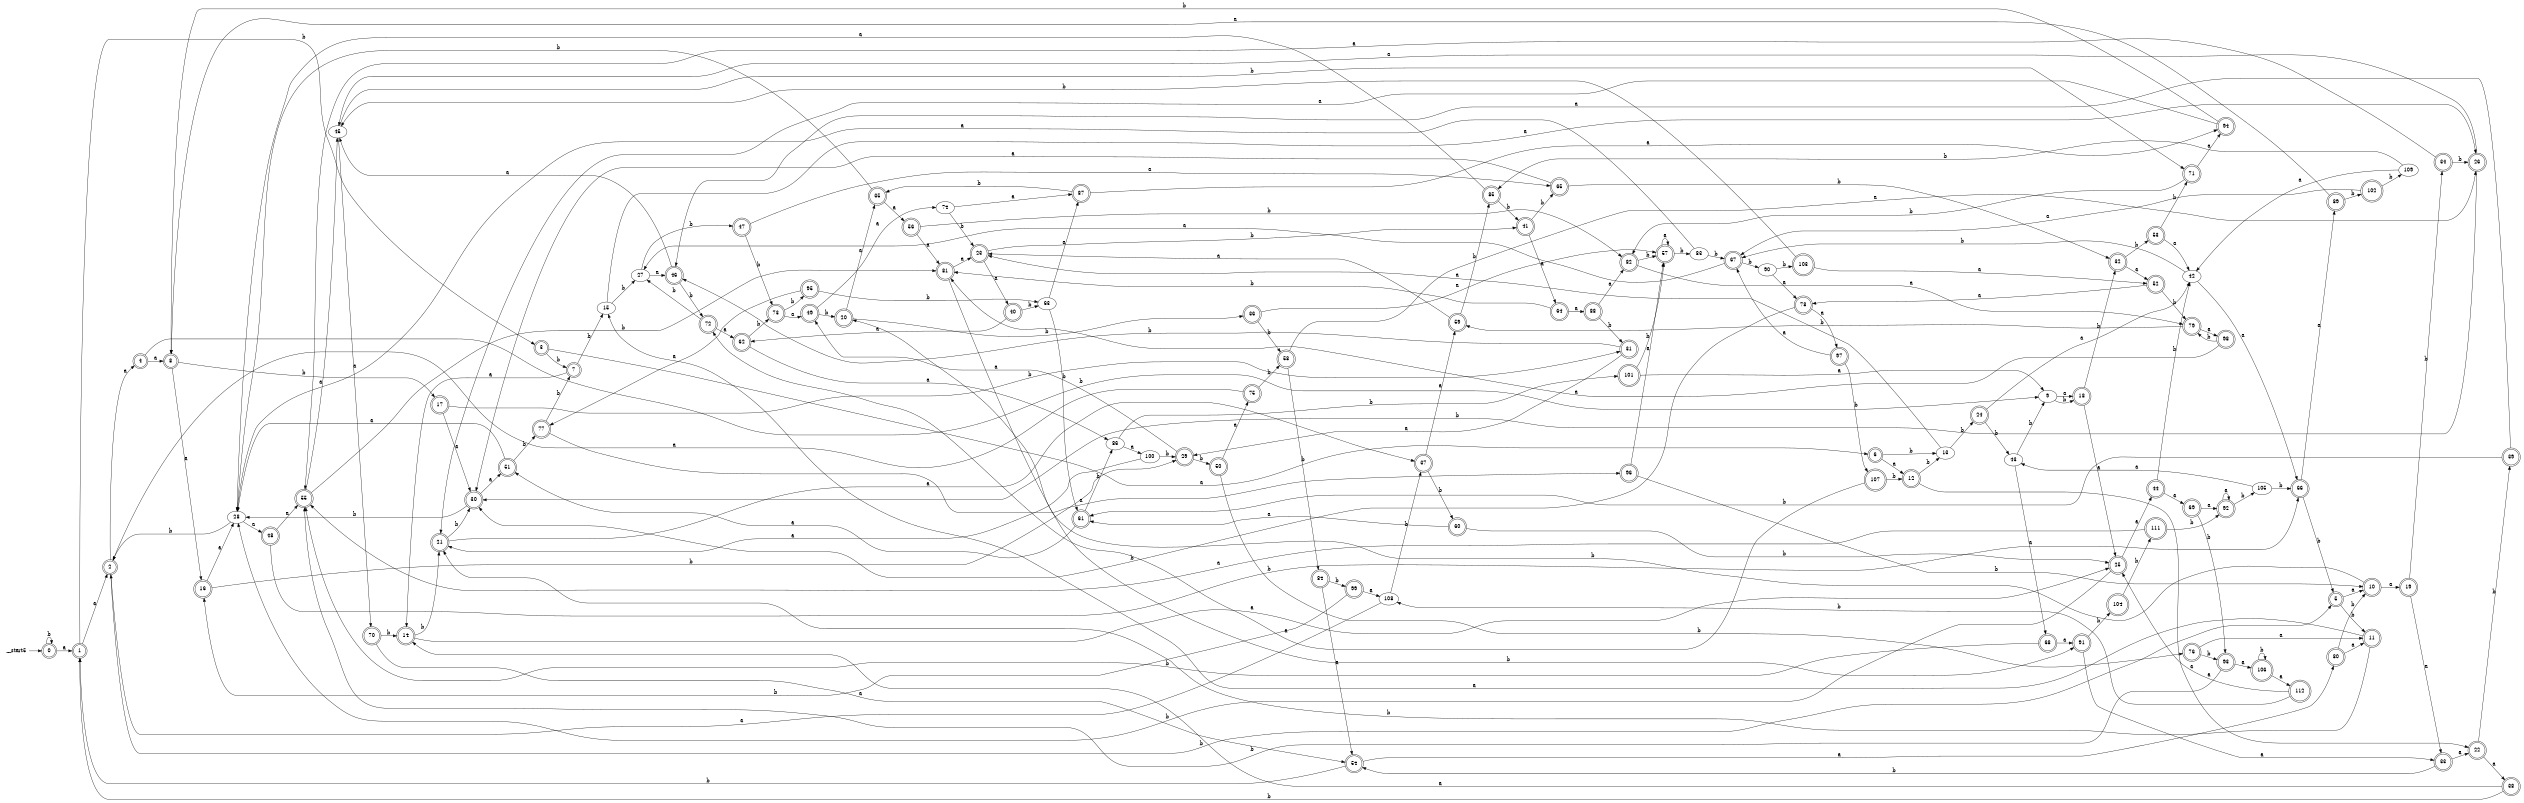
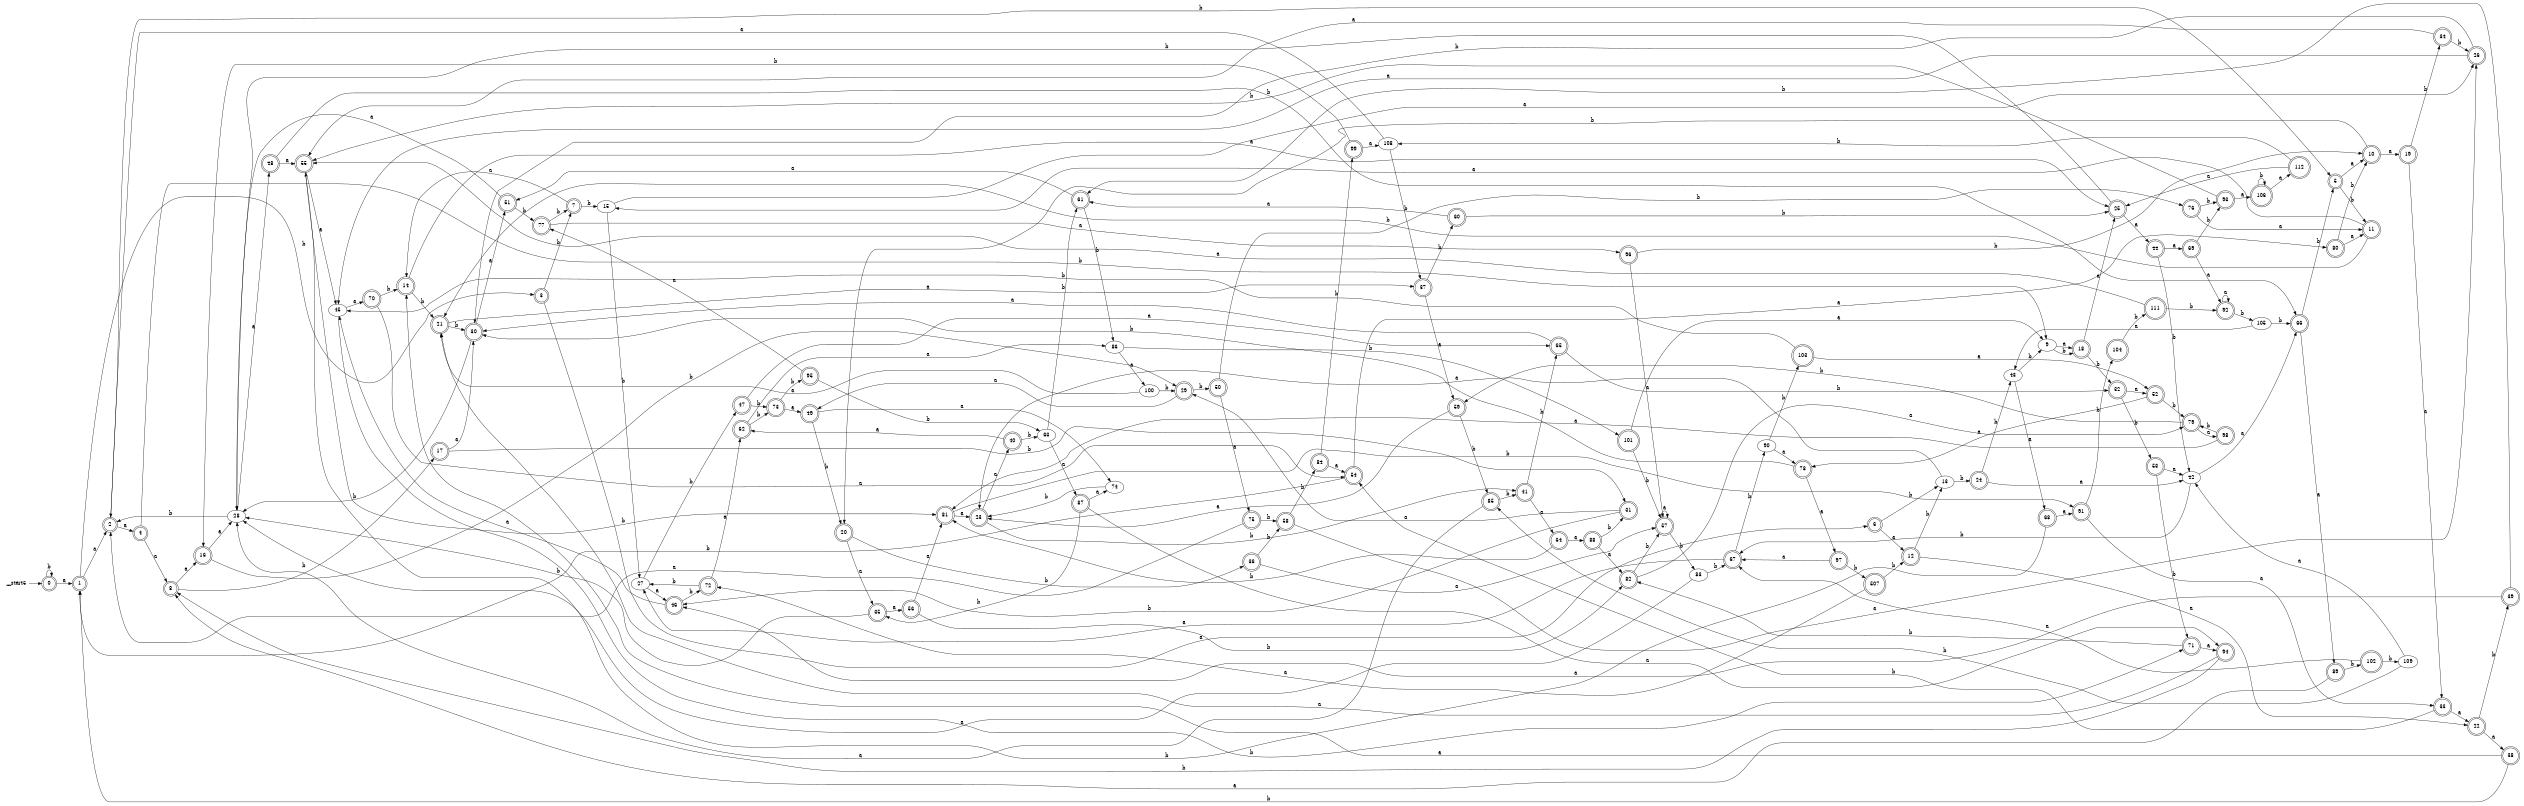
edge "74" -> "87": reversed
node "107": label "107" -> "507"
